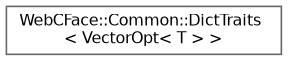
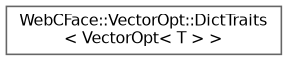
node "WebCFace::Common::DictTraits < VectorOpt< T > >": label "WebCFace::Common::DictTraits < VectorOpt< T > >" -> "WebCFace::VectorOpt::DictTraits < VectorOpt< T > >"
